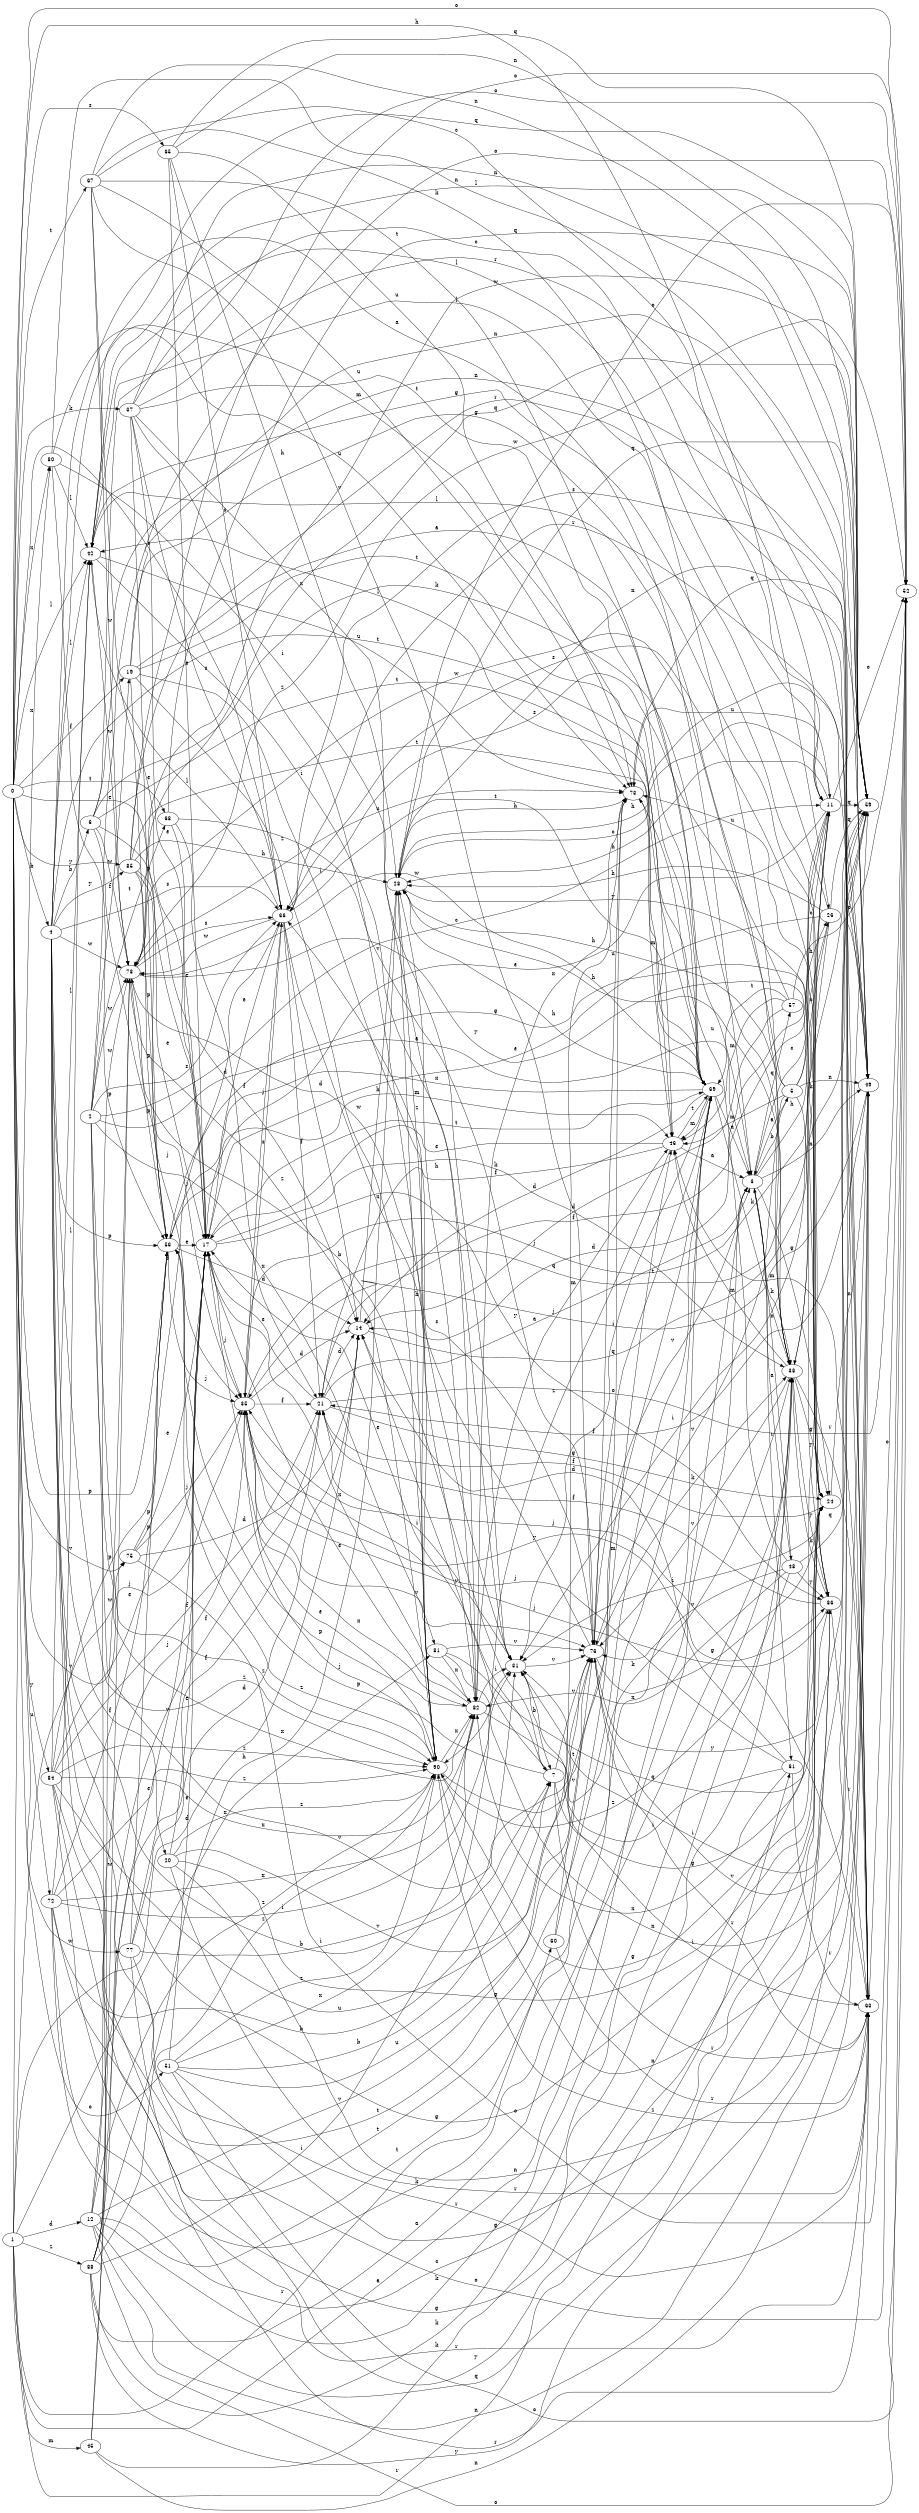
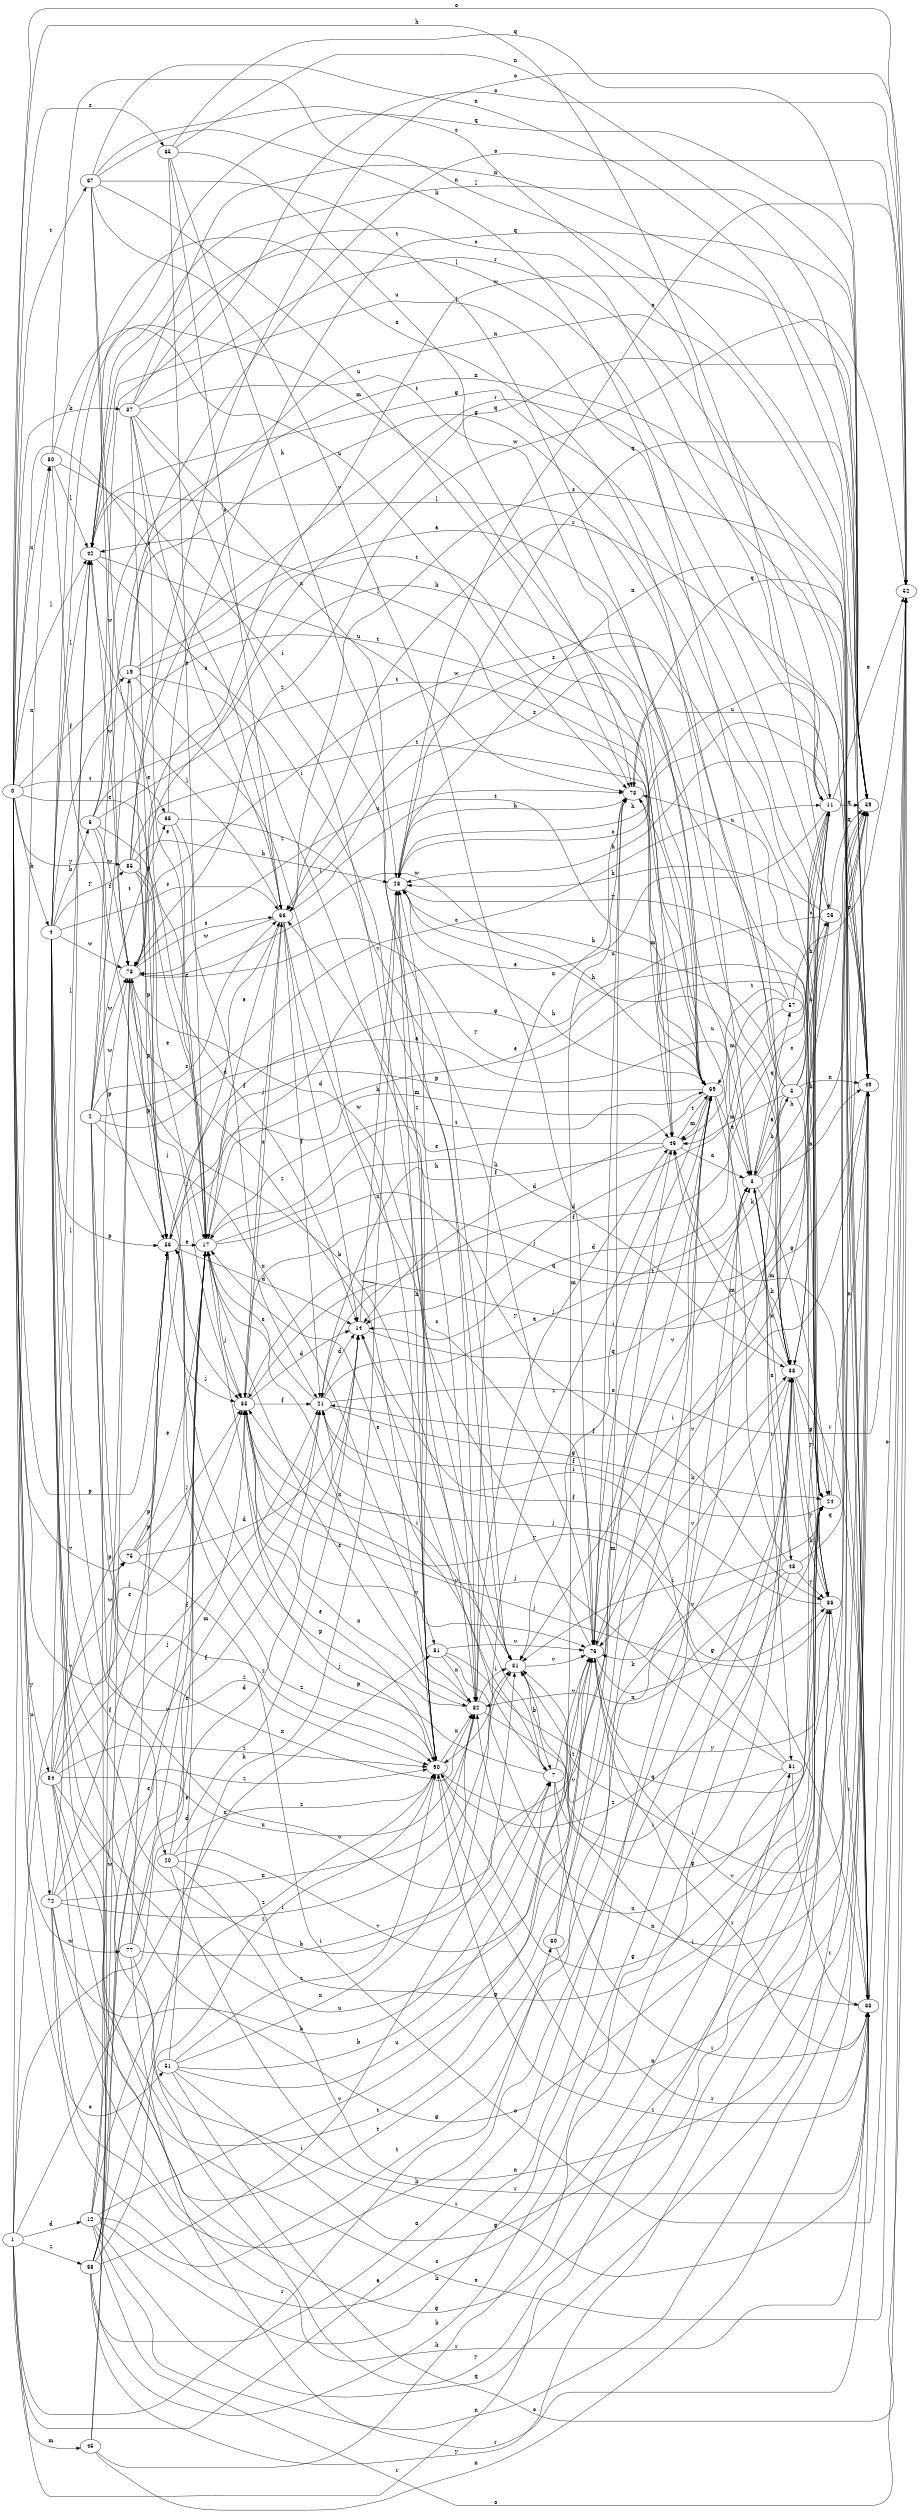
edge "69" -> "56": label "x" -> "p"
edge "61" -> "14": label "d" -> "i"
edge "12" -> "21": label "f" -> "m"
